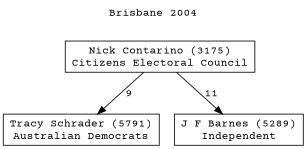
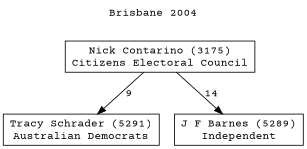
edge "Nick Contarino (3175) Citizens Electoral Council" -> "J F Barnes (5289) Independent": label "11" -> "14"
node "Tracy Schrader (5791) Australian Democrats": label "Tracy Schrader (5791) Australian Democrats" -> "Tracy Schrader (5291) Australian Democrats"
